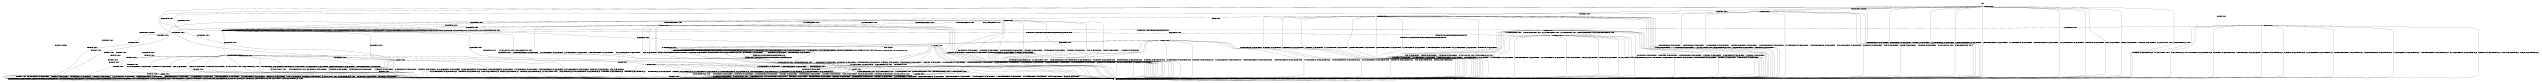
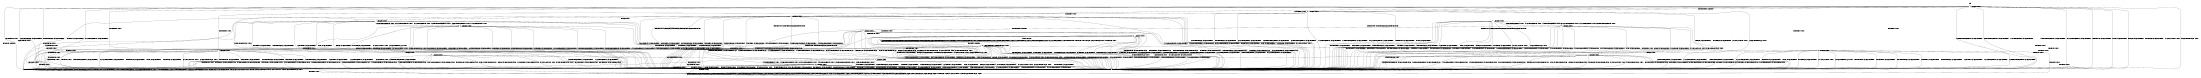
edge "s0" -> "s6": now "s5" -> "s6"
edge "s3" -> "s14": reversed
edge "s16" -> "s4": removed, label "HELLO_REQUEST / TIMEOUT"
